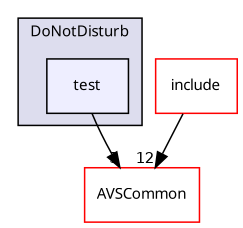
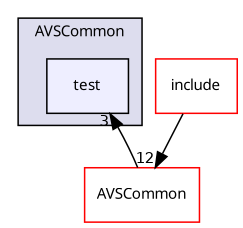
cluster "DoNotDisturb": label "DoNotDisturb" -> "AVSCommon"
edge "test" -> "AVSCommon": reversed
